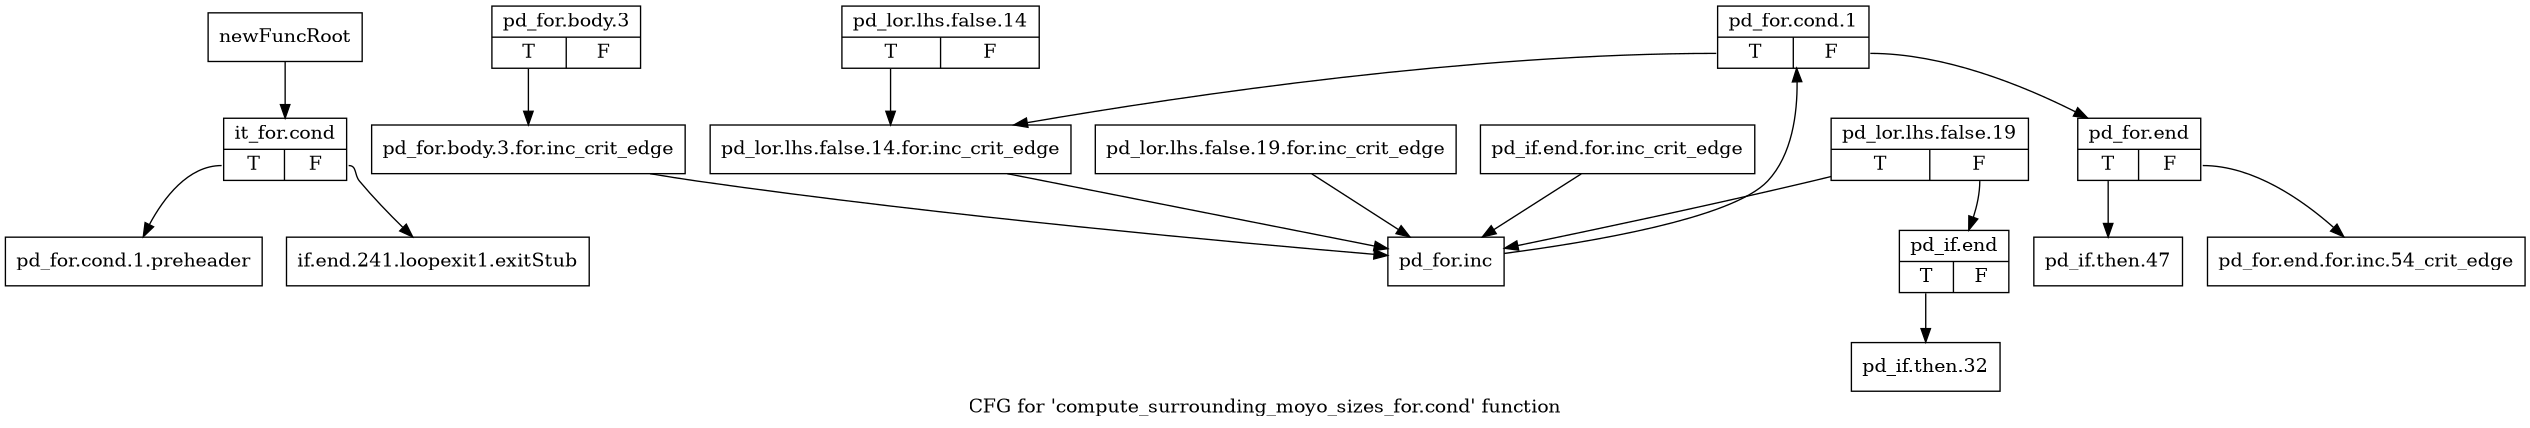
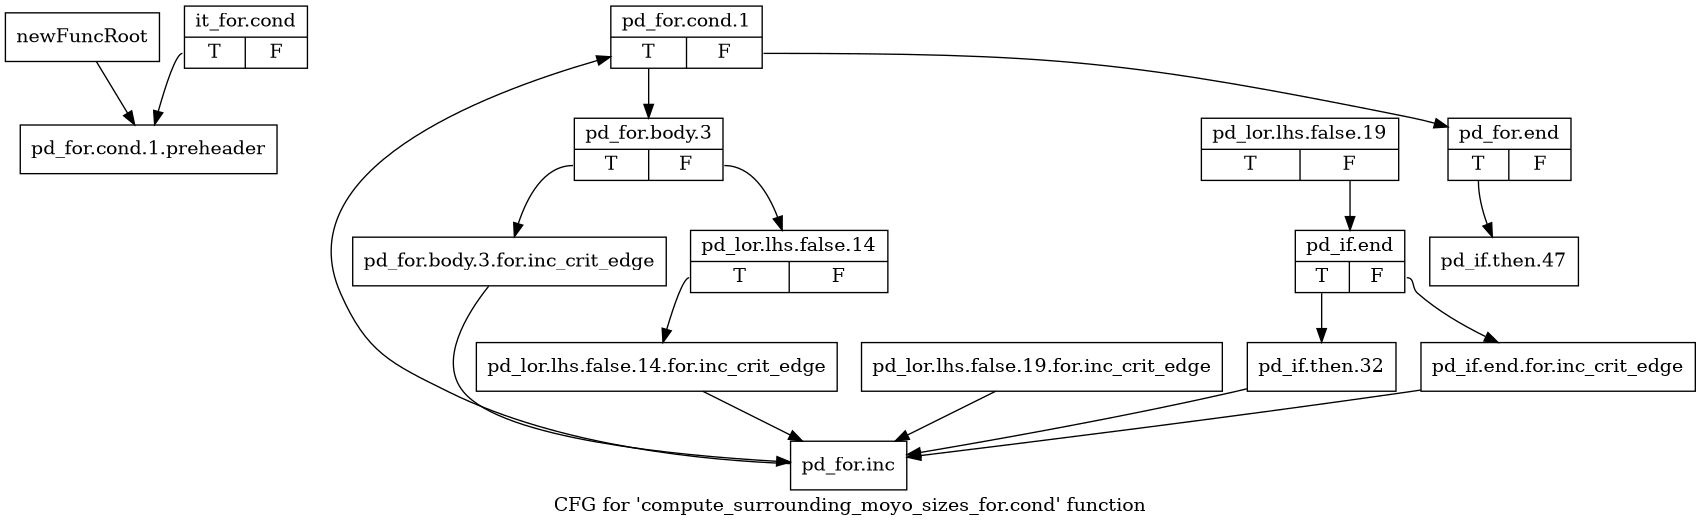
edge "pd_for.cond.1" -> "pd_lor.lhs.false.14.for.inc_crit_edge": now "pd_for.cond.1" -> "pd_for.body.3"
edge "newFuncRoot" -> "it_for.cond": now "newFuncRoot" -> "pd_for.cond.1.preheader"
edge "pd_for.body.3" -> "pd_lor.lhs.false.14": added
edge "pd_lor.lhs.false.19" -> "pd_for.inc": now "pd_if.then.32" -> "pd_for.inc"
node "if.end.241.loopexit1.exitStub": removed
node "pd_for.end.for.inc.54_crit_edge": removed
edge "pd_if.end" -> "pd_if.end.for.inc_crit_edge": added
